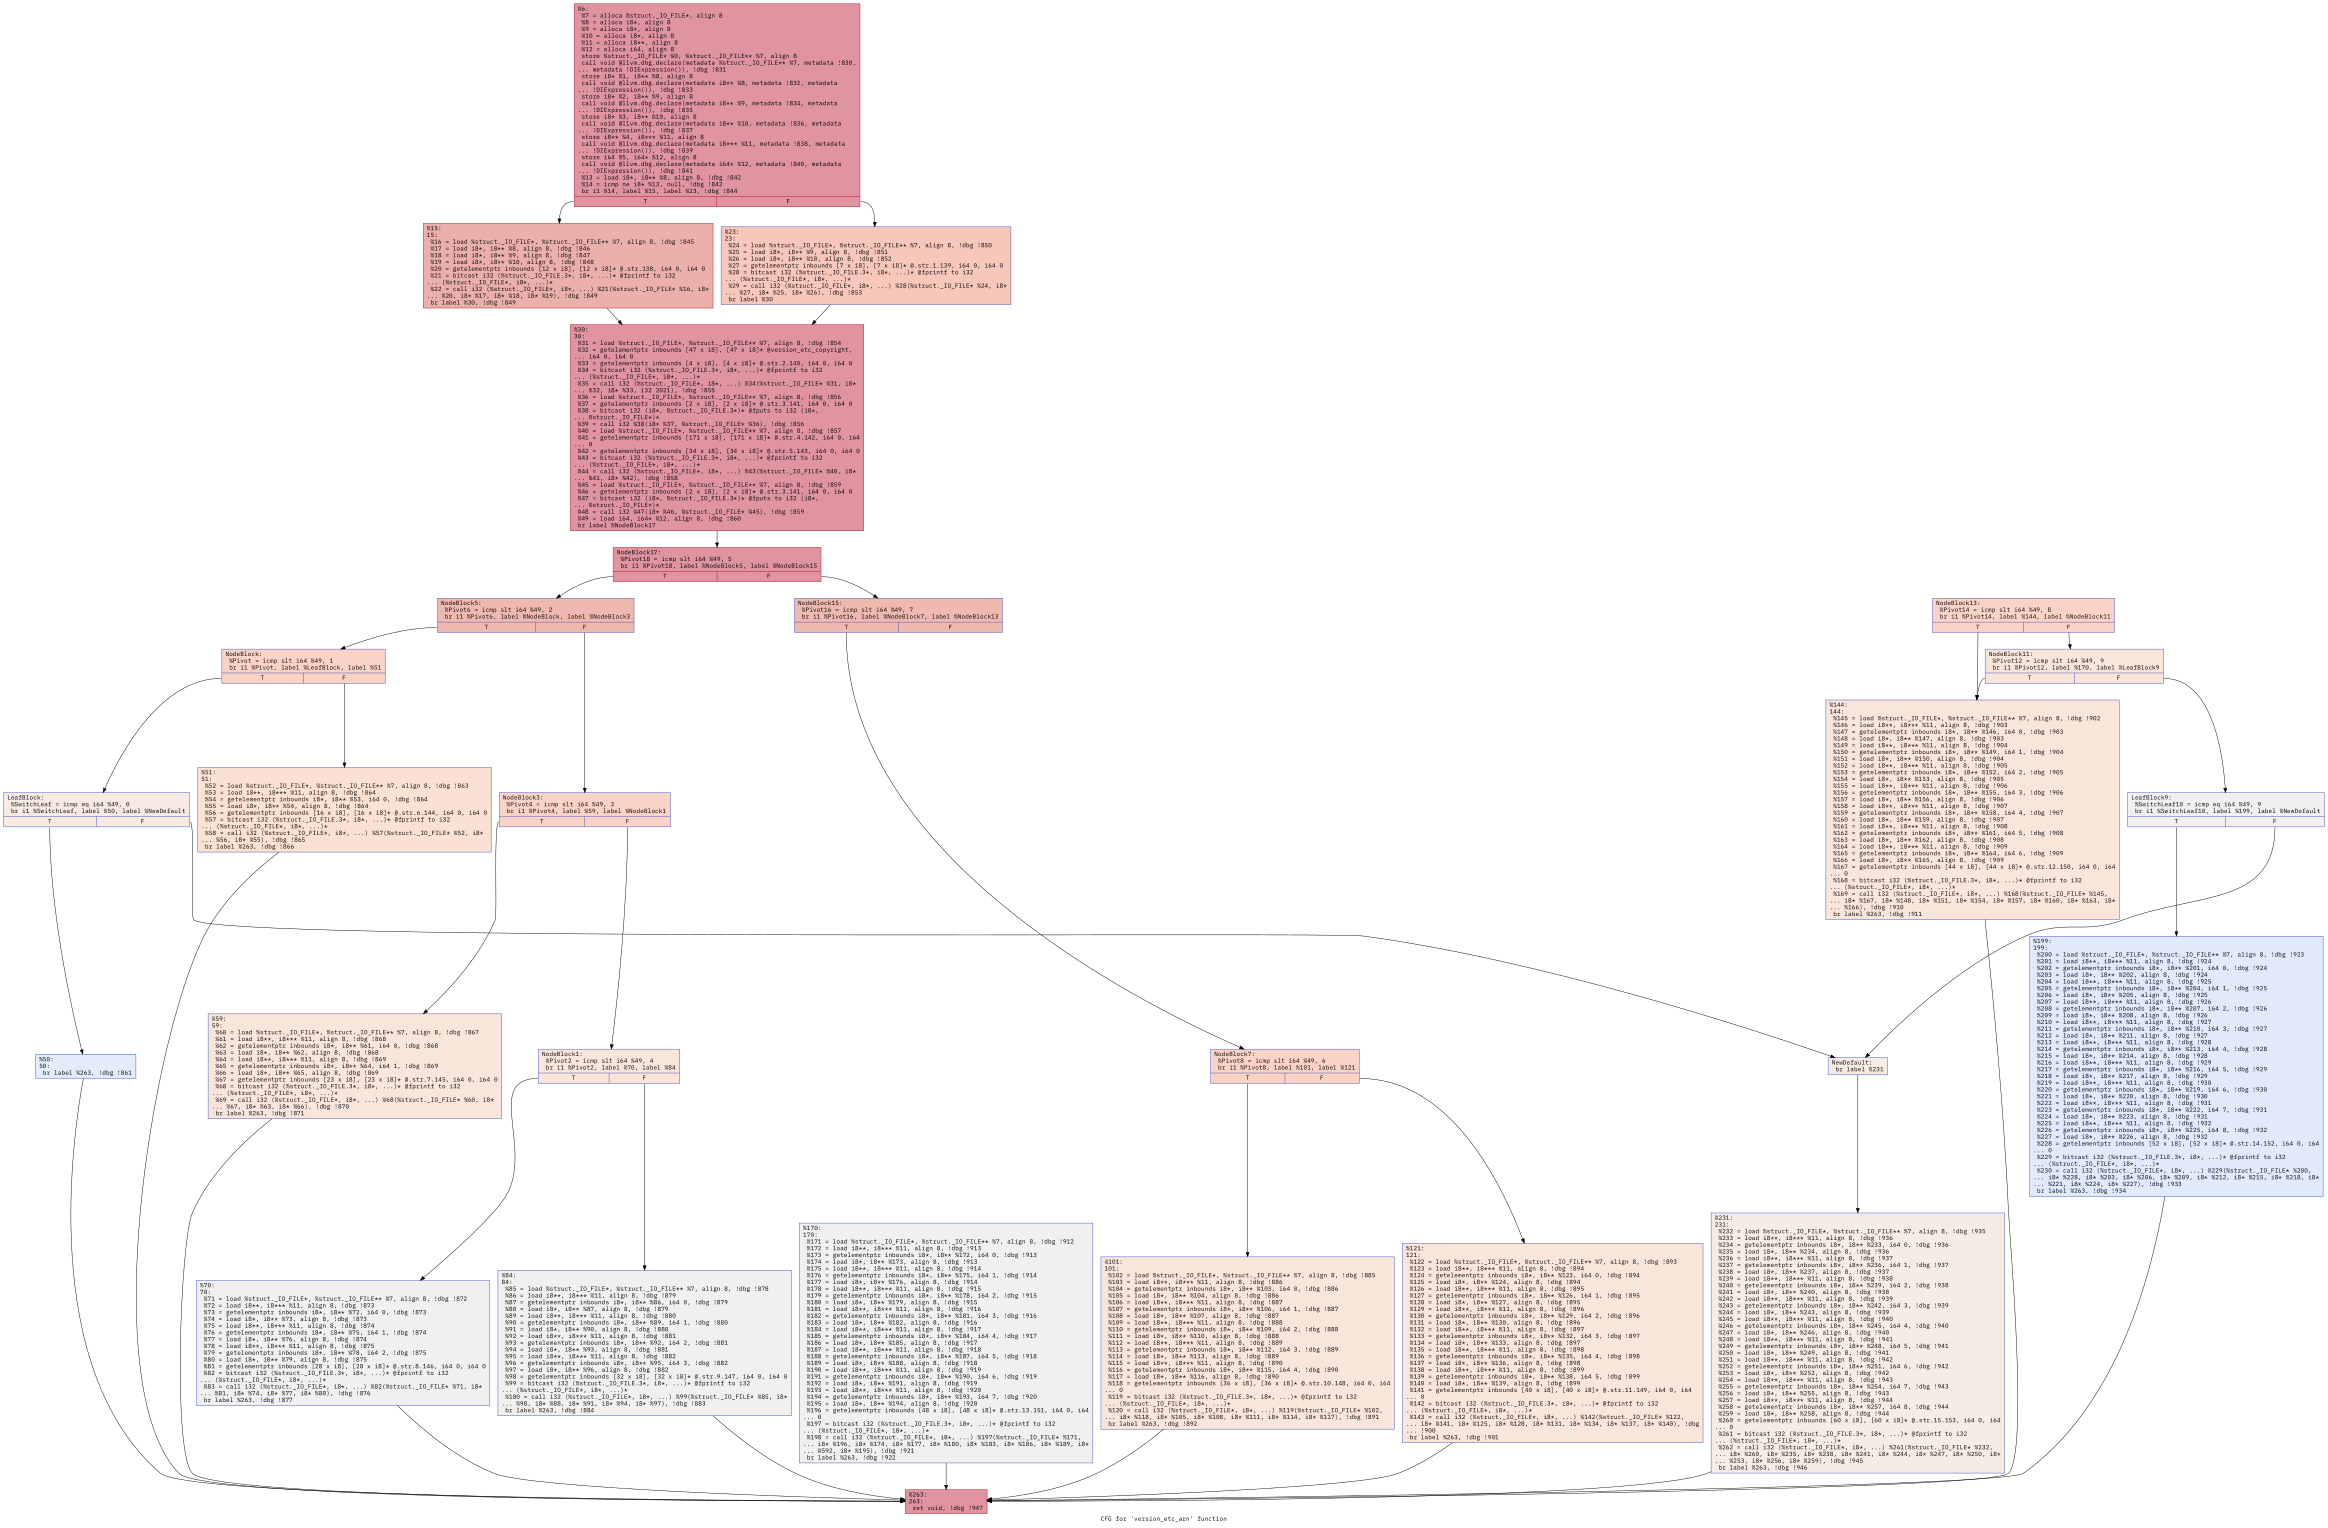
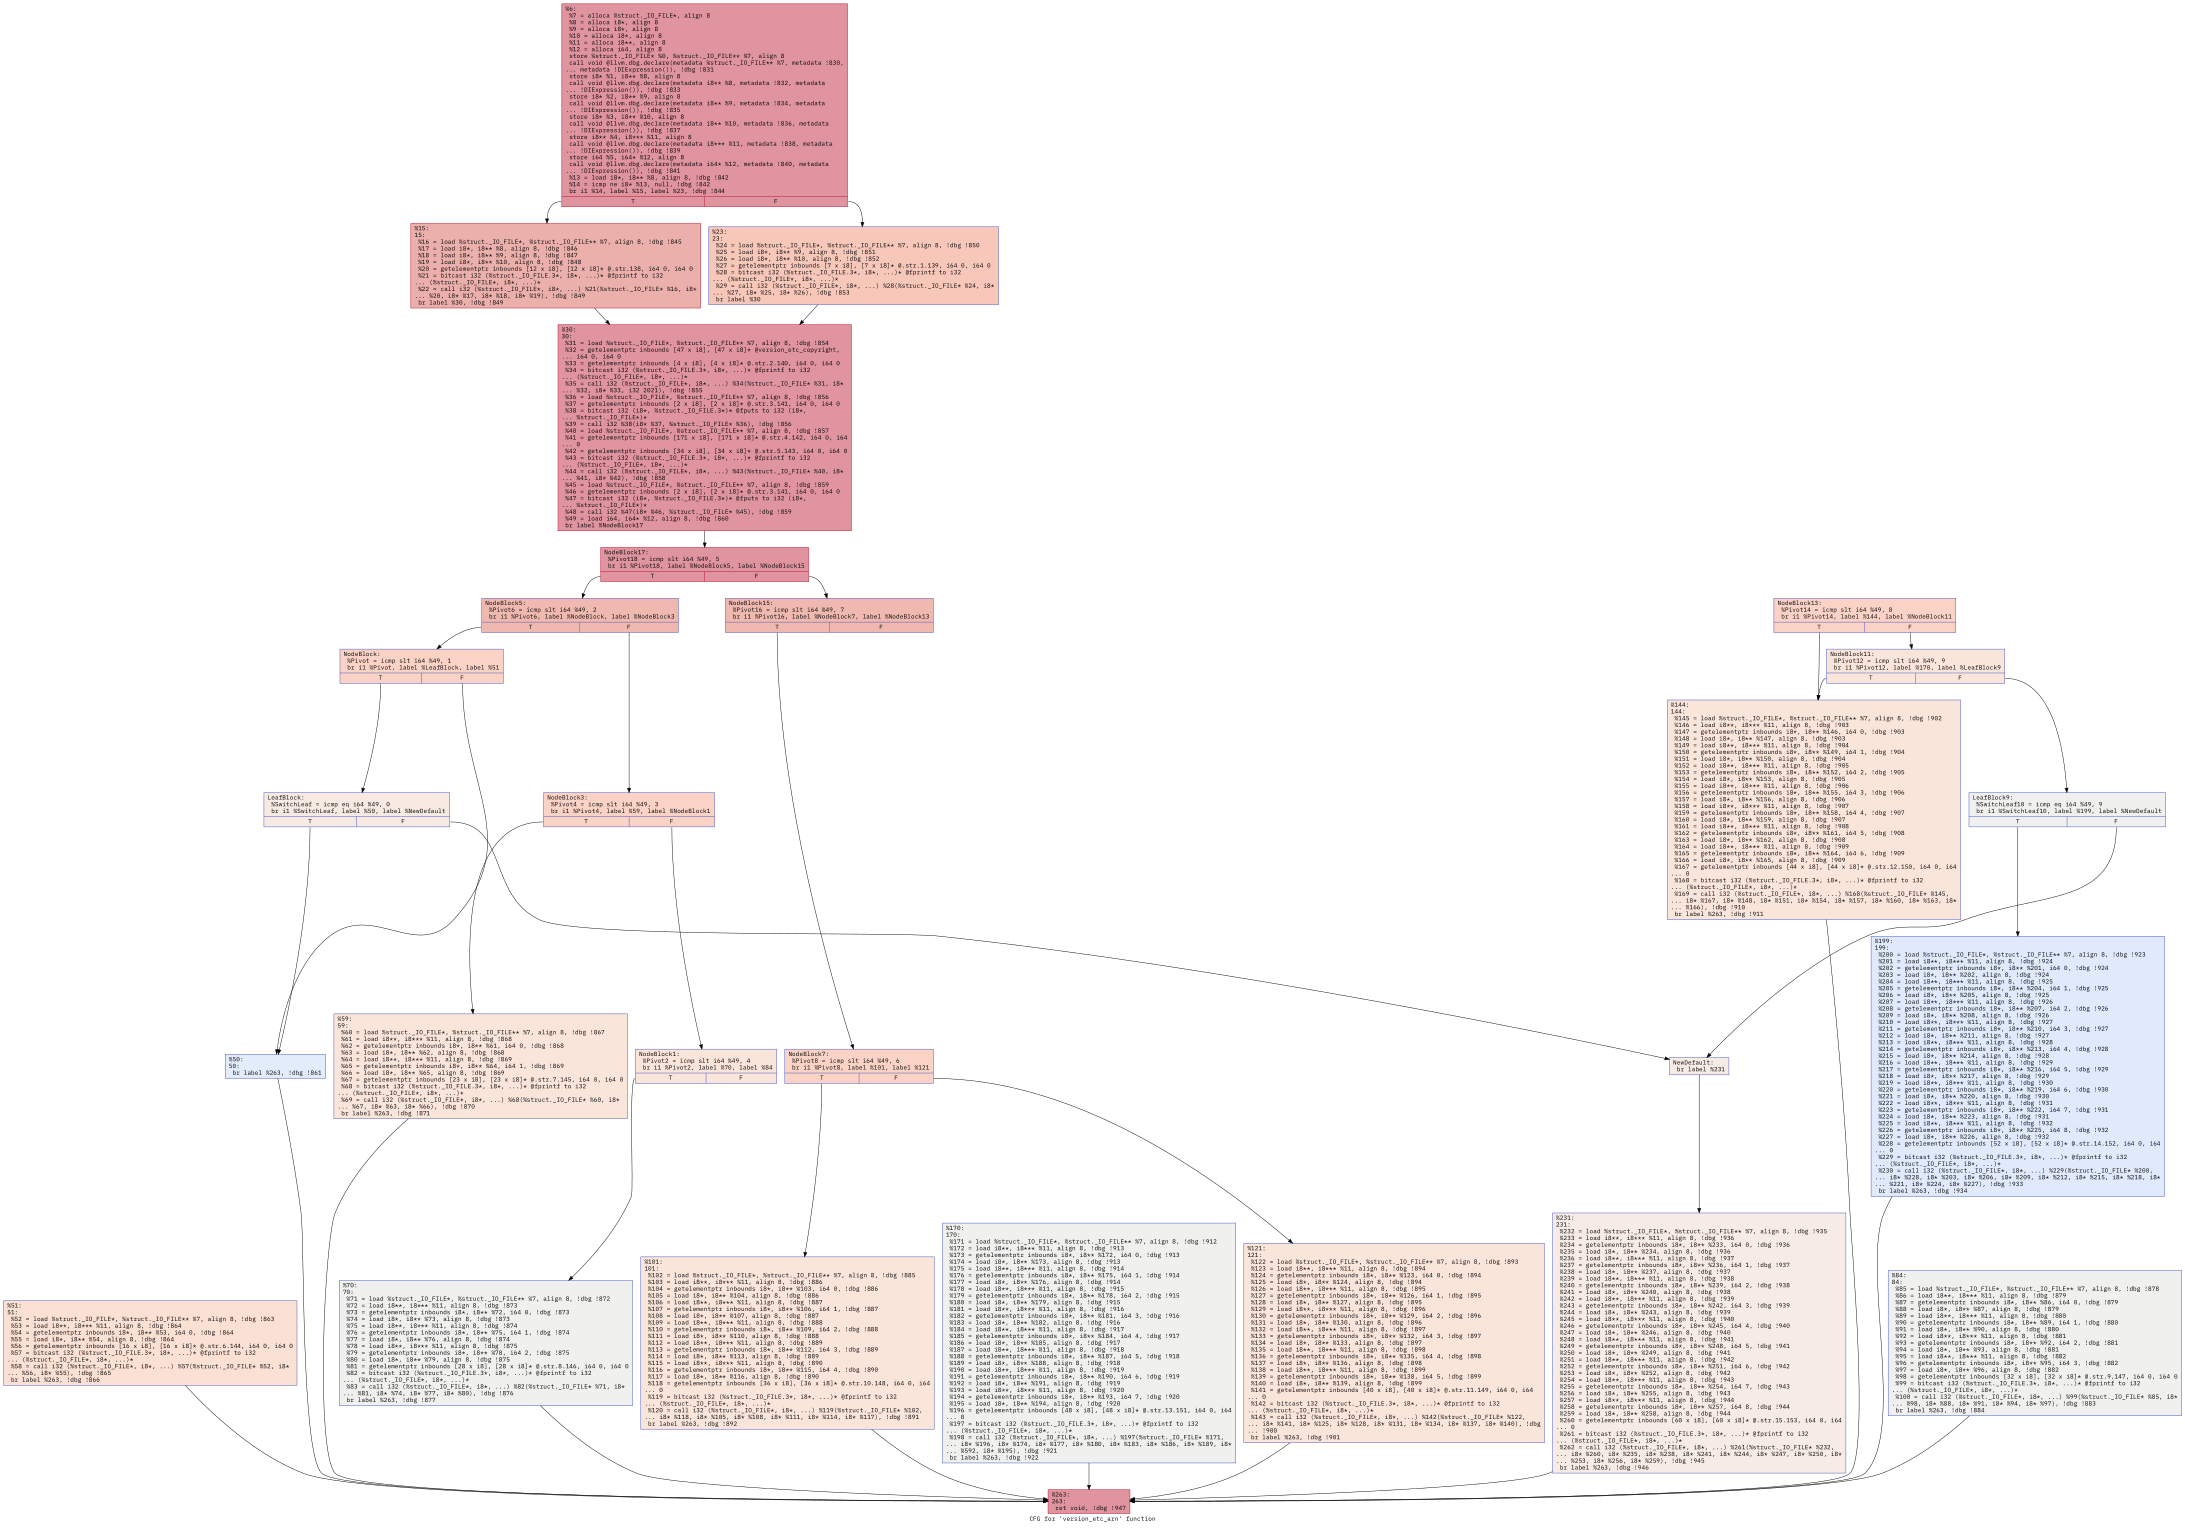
edge "NodeBlock:" -> "%51:": now "NodeBlock:" -> "%50:"
edge "NodeBlock1:" -> "%84:": removed
